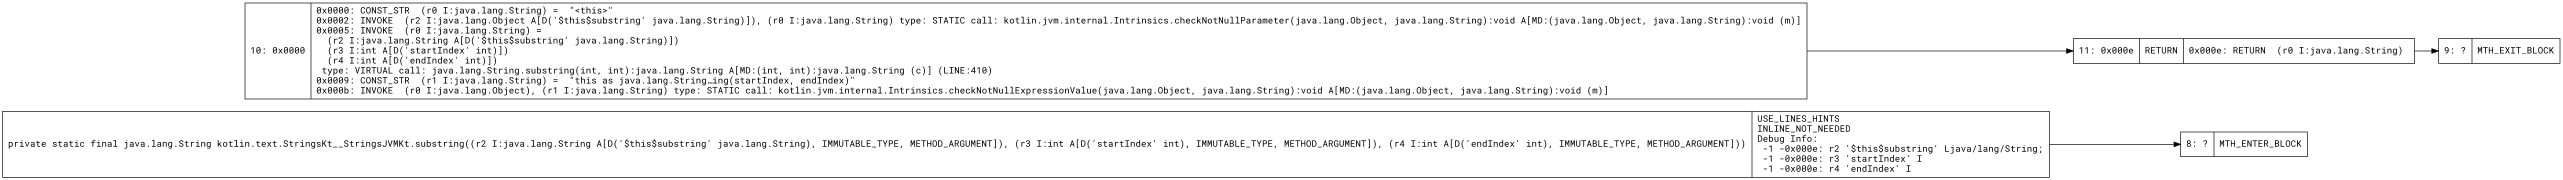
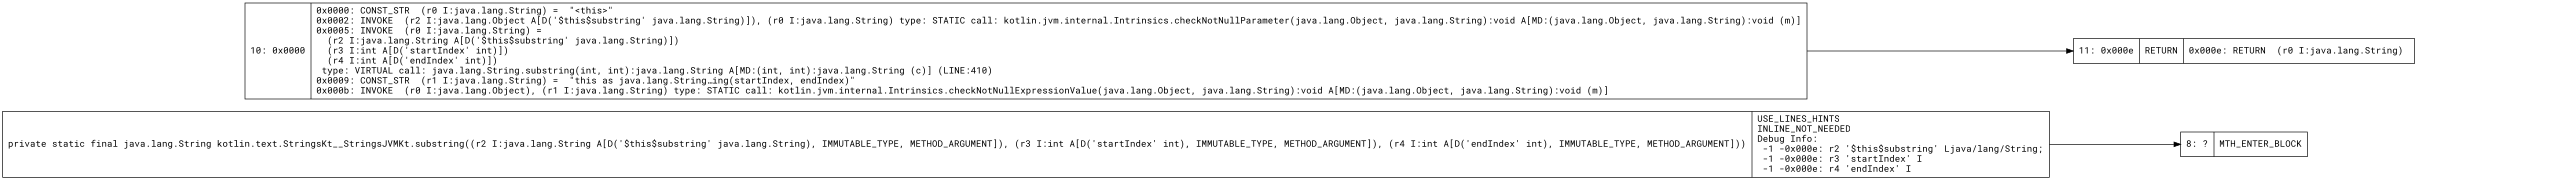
node "9: ?": removed
